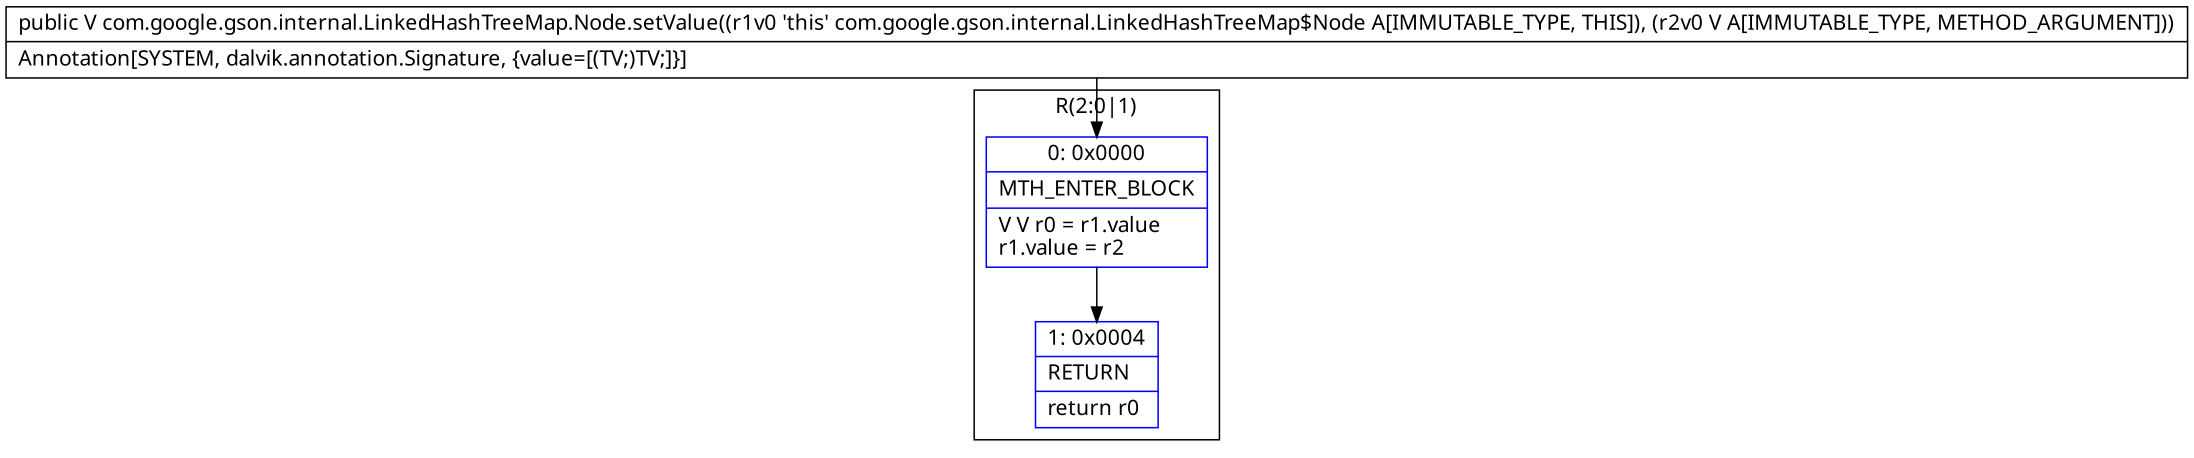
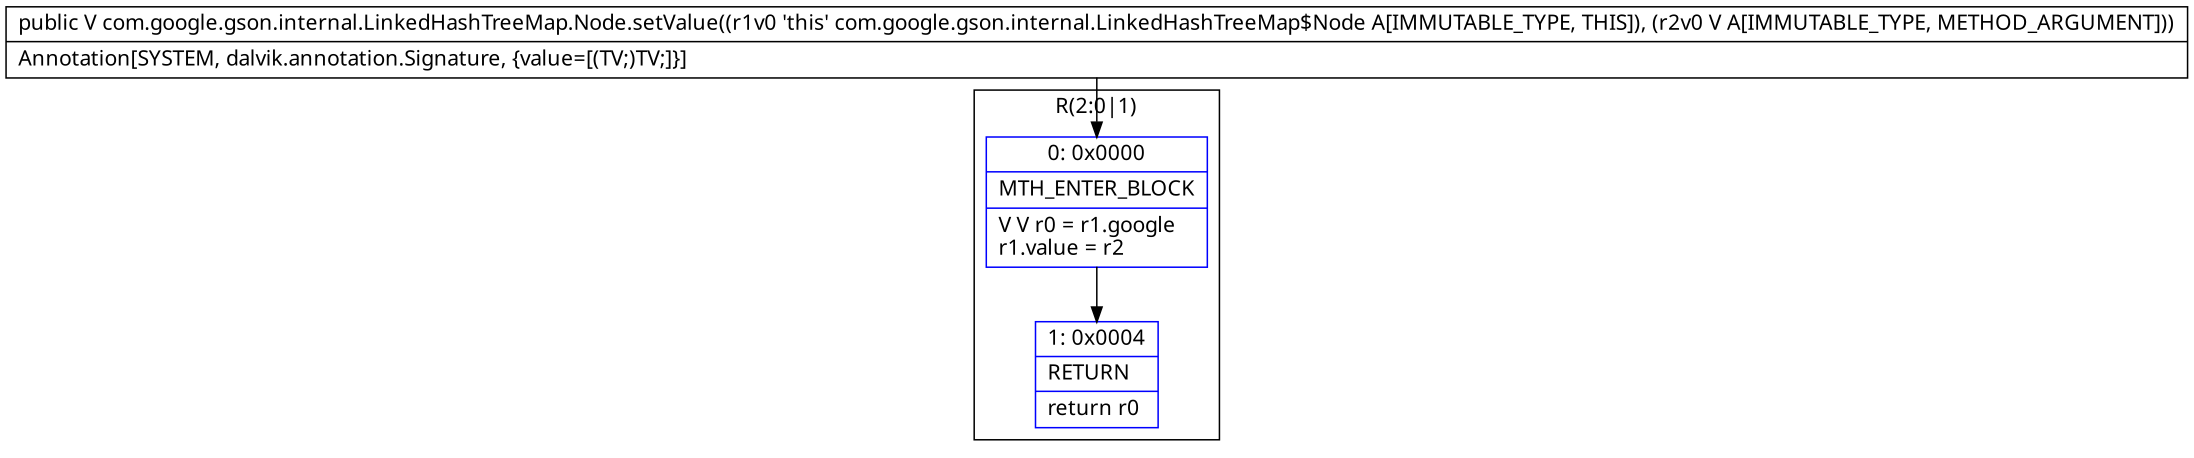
node "0: 0x0000": text "V V r0 = r1.value" -> "V V r0 = r1.google"
